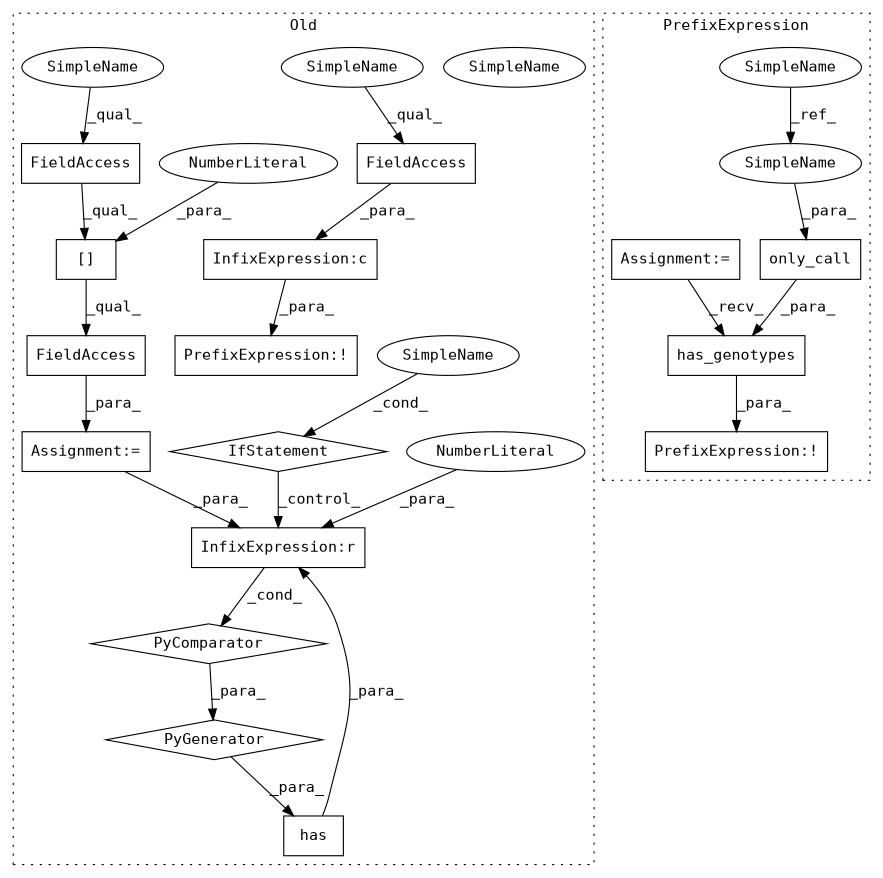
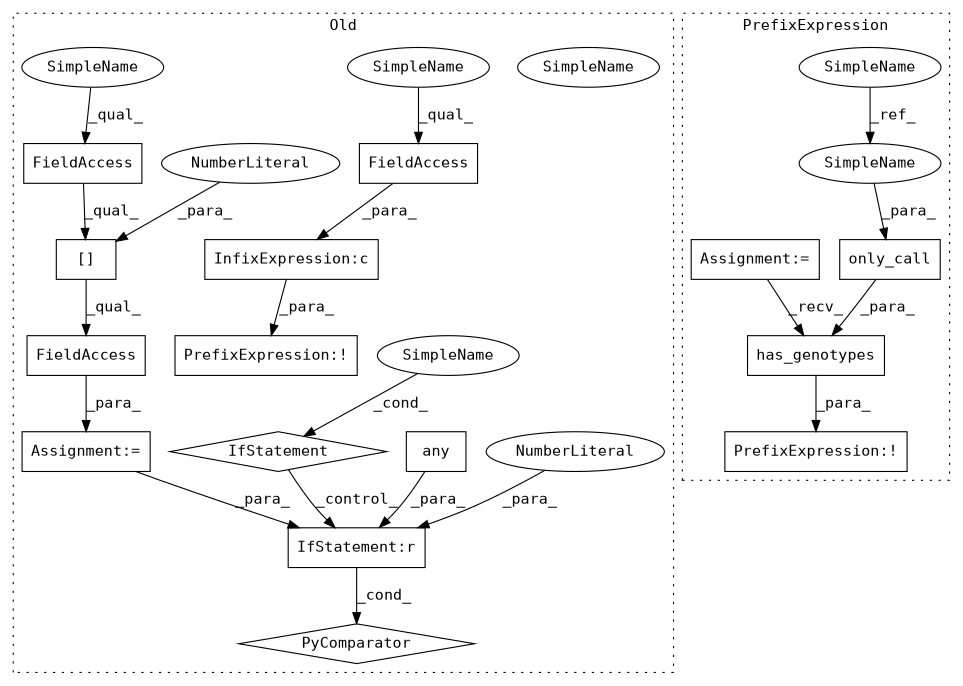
node "InfixExpression:r": label "InfixExpression:r" -> "IfStatement:r"
node "PyGenerator": removed
node "has": label "has" -> "any"
